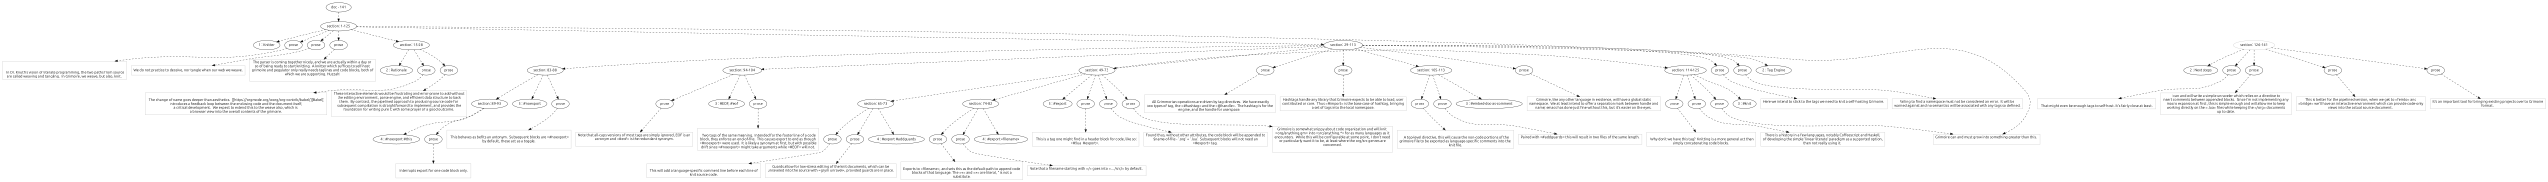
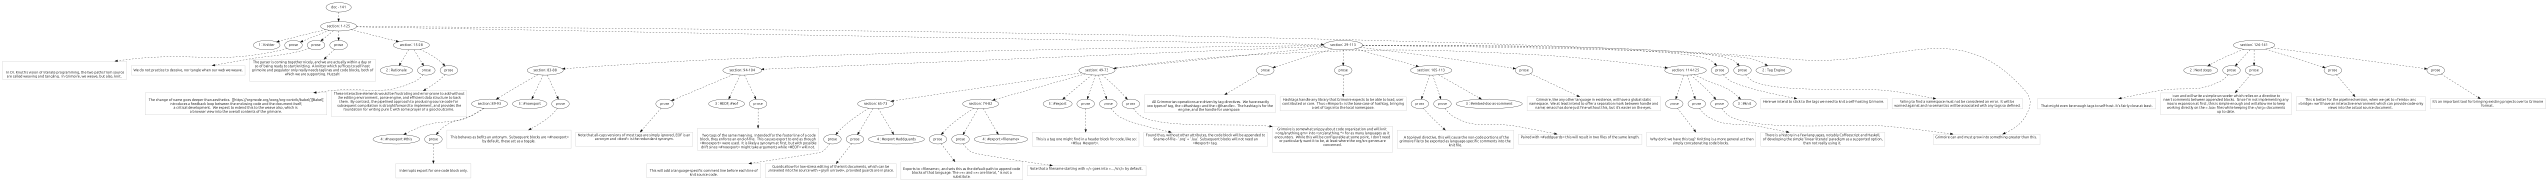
node "section: 126-141": color Gray -> black
